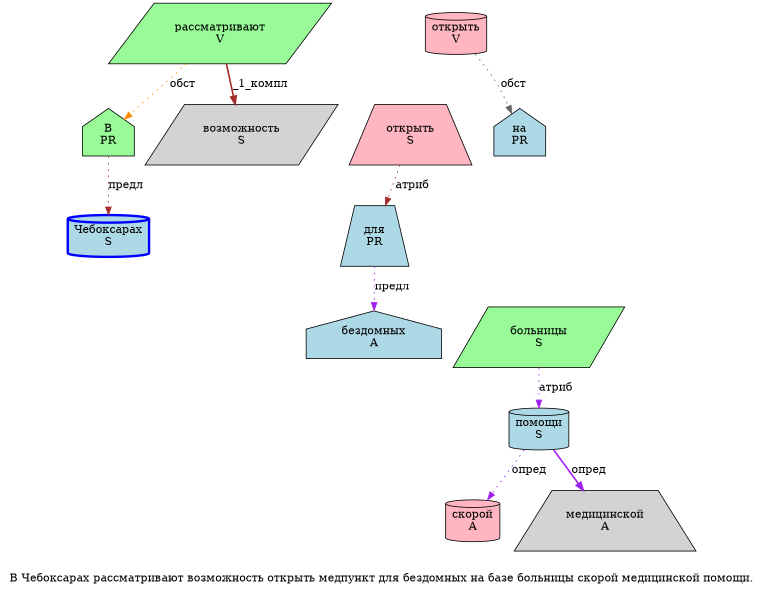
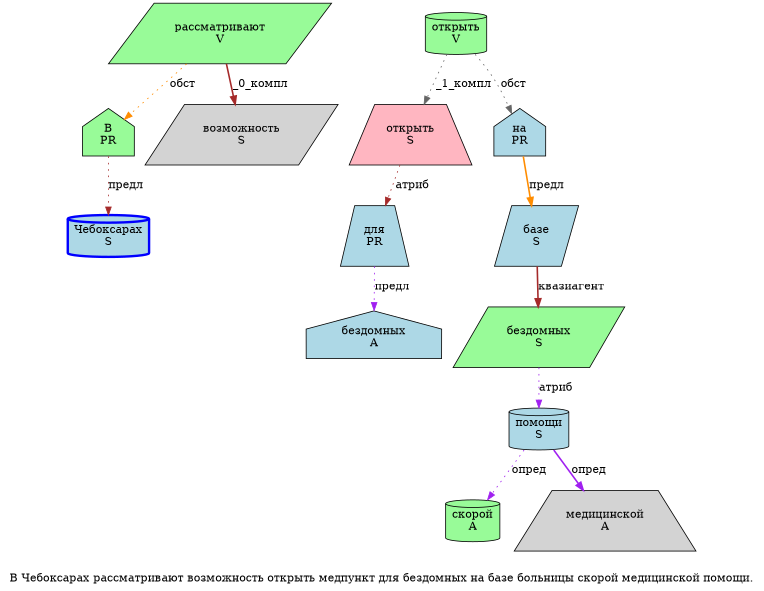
node "открыть V": fillcolor lightpink -> palegreen
edge "открыть V" -> "открыть S": added, label "_1_компл"
edge "рассматривают V" -> "возможность S": label "_1_компл" -> "_0_компл"
node "базе S": added
node "больницы S": label "больницы S" -> "бездомных S"
node "скорой A": fillcolor lightpink -> palegreen
